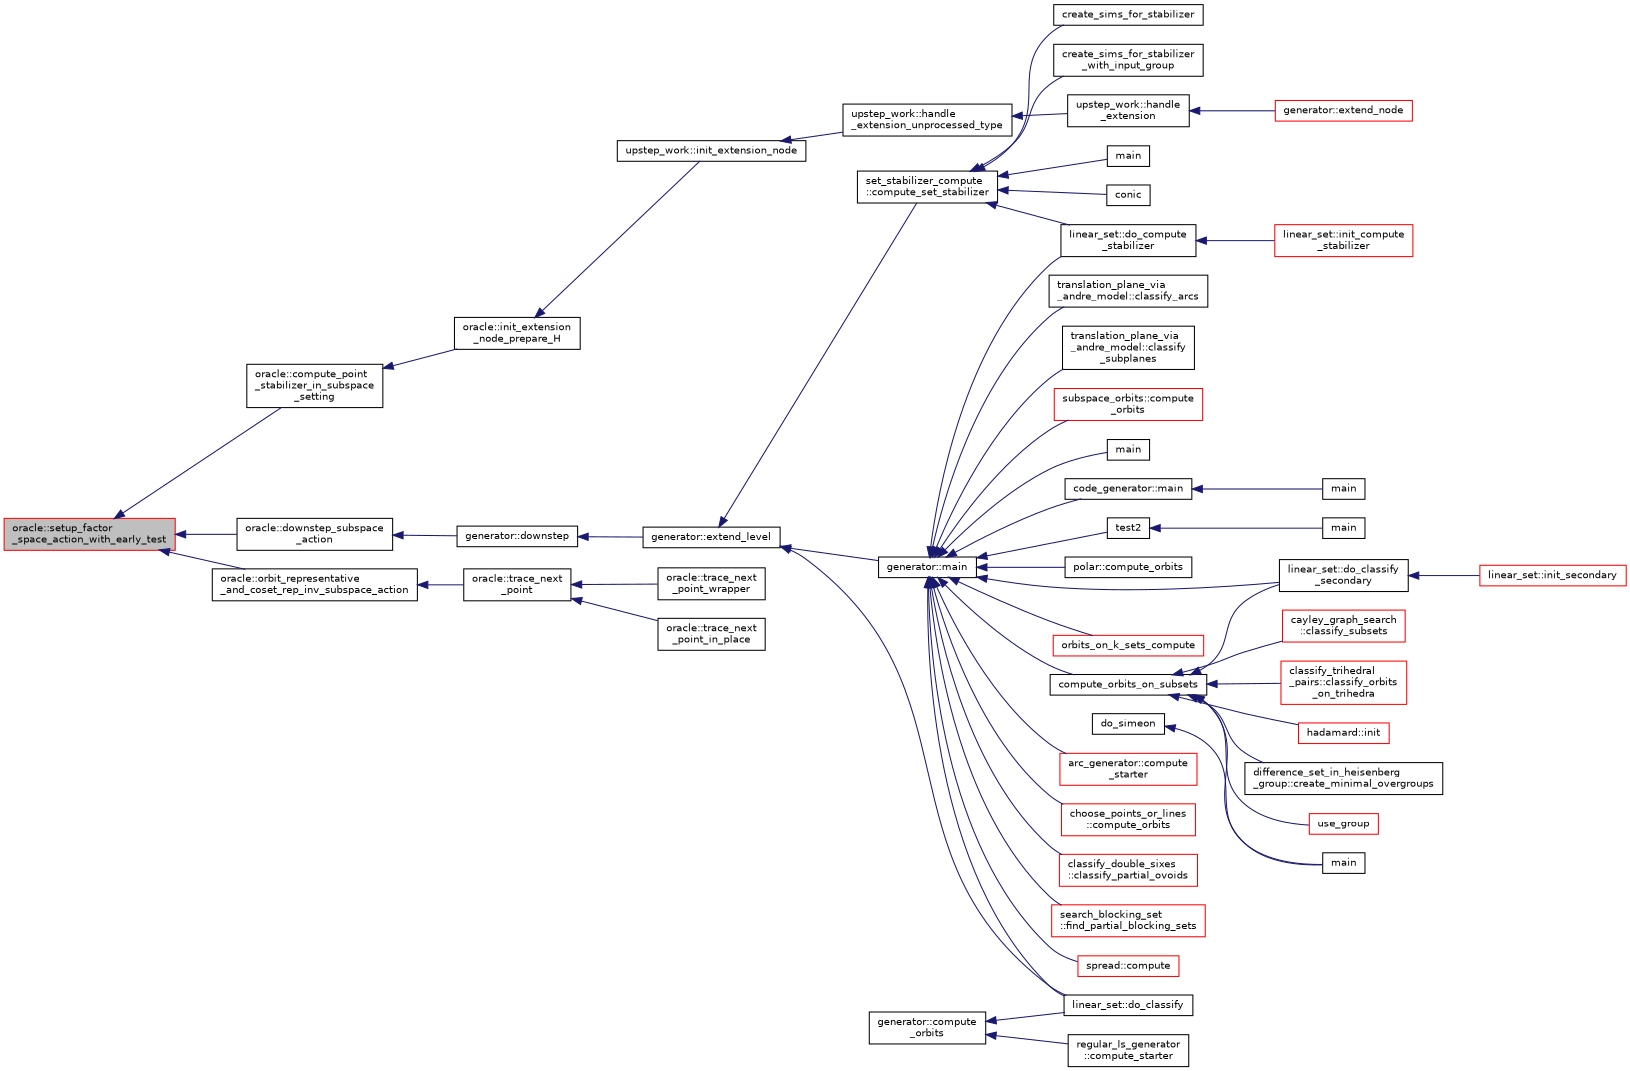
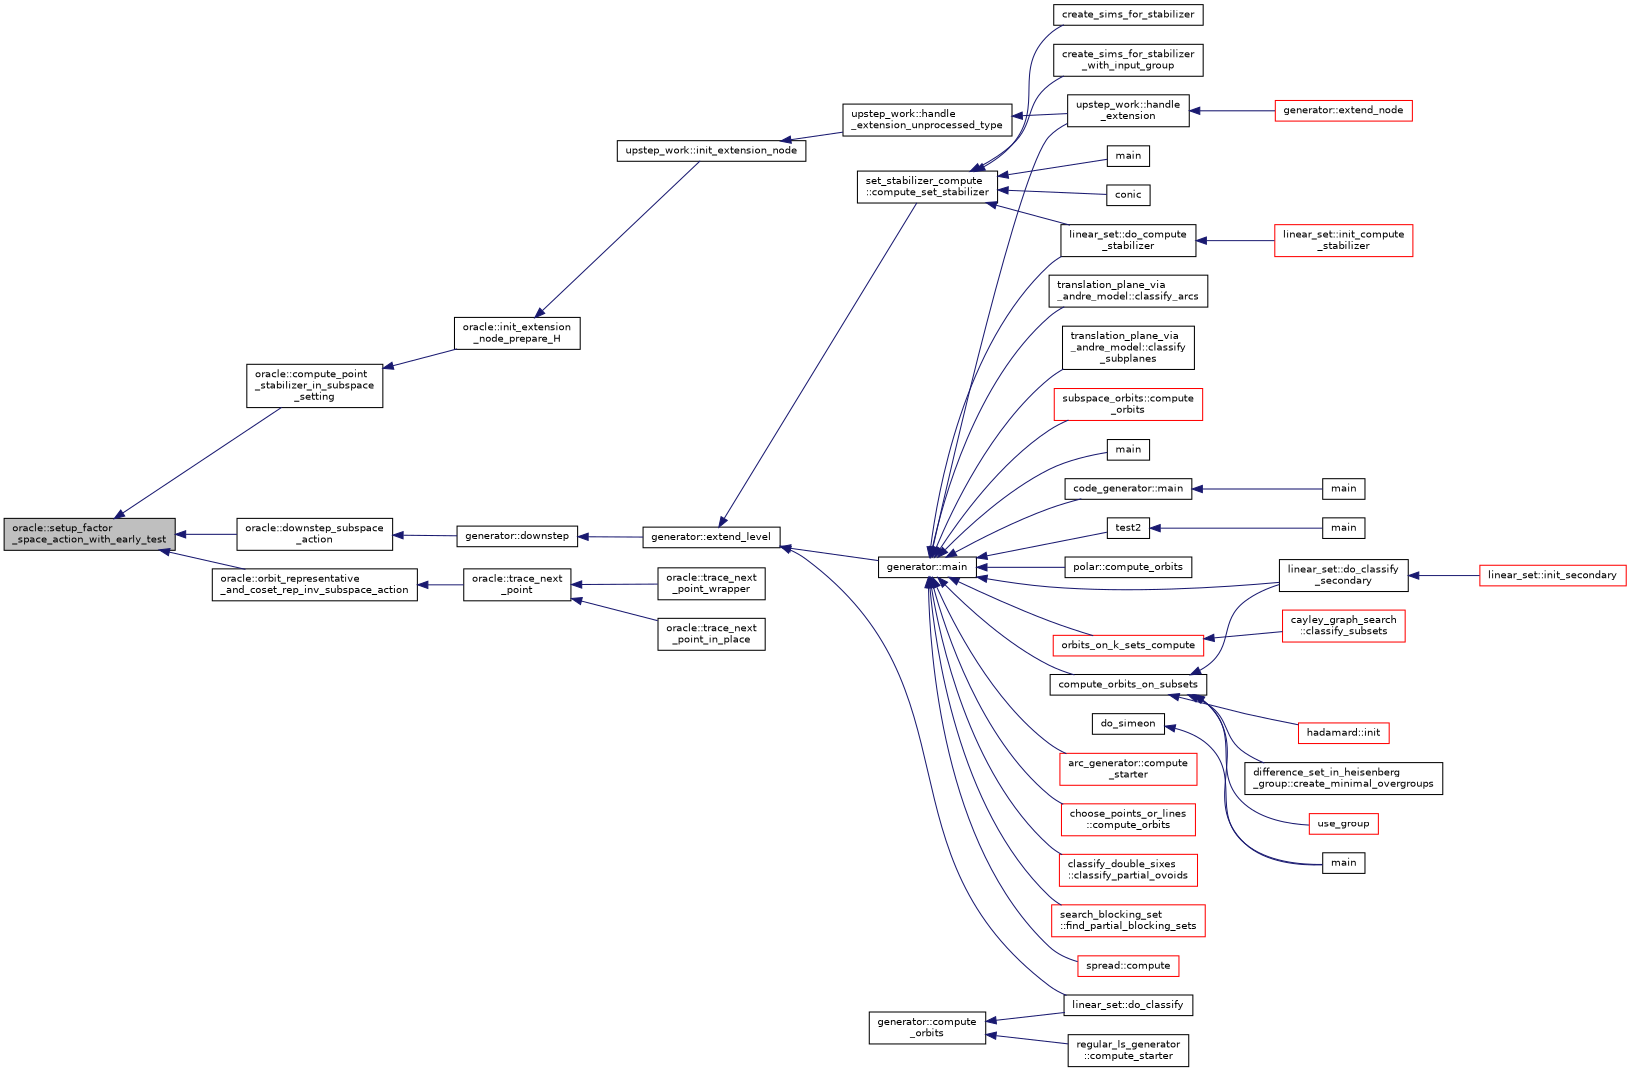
node "oracle::setup_factor _space_action_with_early_test": color red -> black
edge "cayley_graph_search ::classify_subsets" -> "compute_orbits_on_subsets": now "cayley_graph_search ::classify_subsets" -> "orbits_on_k_sets_compute"
node "classify_trihedral _pairs::classify_orbits _on_trihedra": removed
edge "linear_set::do_classify" -> "generator::main": now "upstep_work::handle _extension" -> "generator::main"
